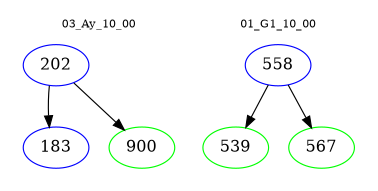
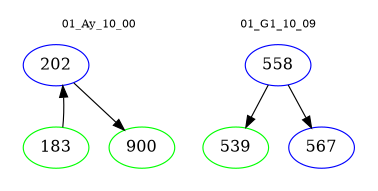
cluster "03_Ay_10_00": label "03_Ay_10_00" -> "01_Ay_10_00"
cluster "01_G1_10_00": label "01_G1_10_00" -> "01_G1_10_09"
edge "202" -> "183": reversed
node "183": color blue -> green
node "567": color green -> blue
